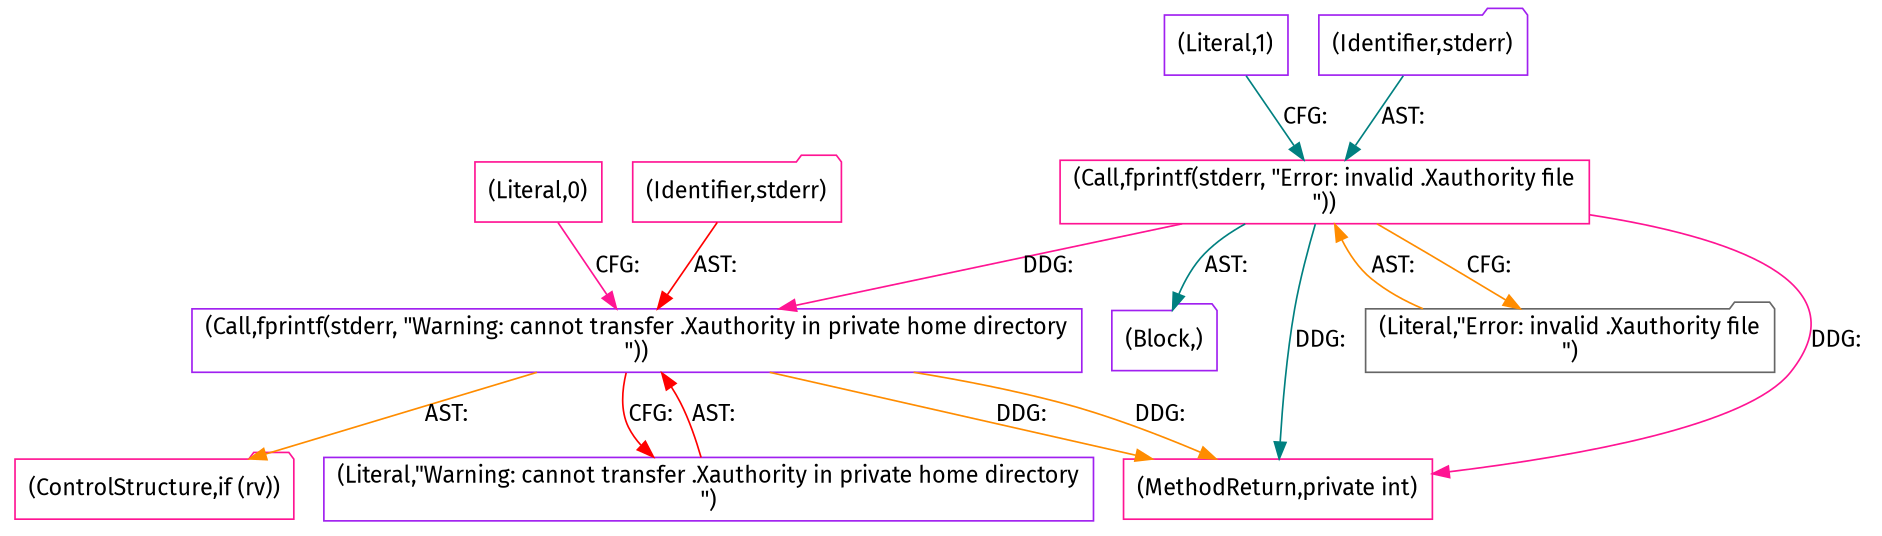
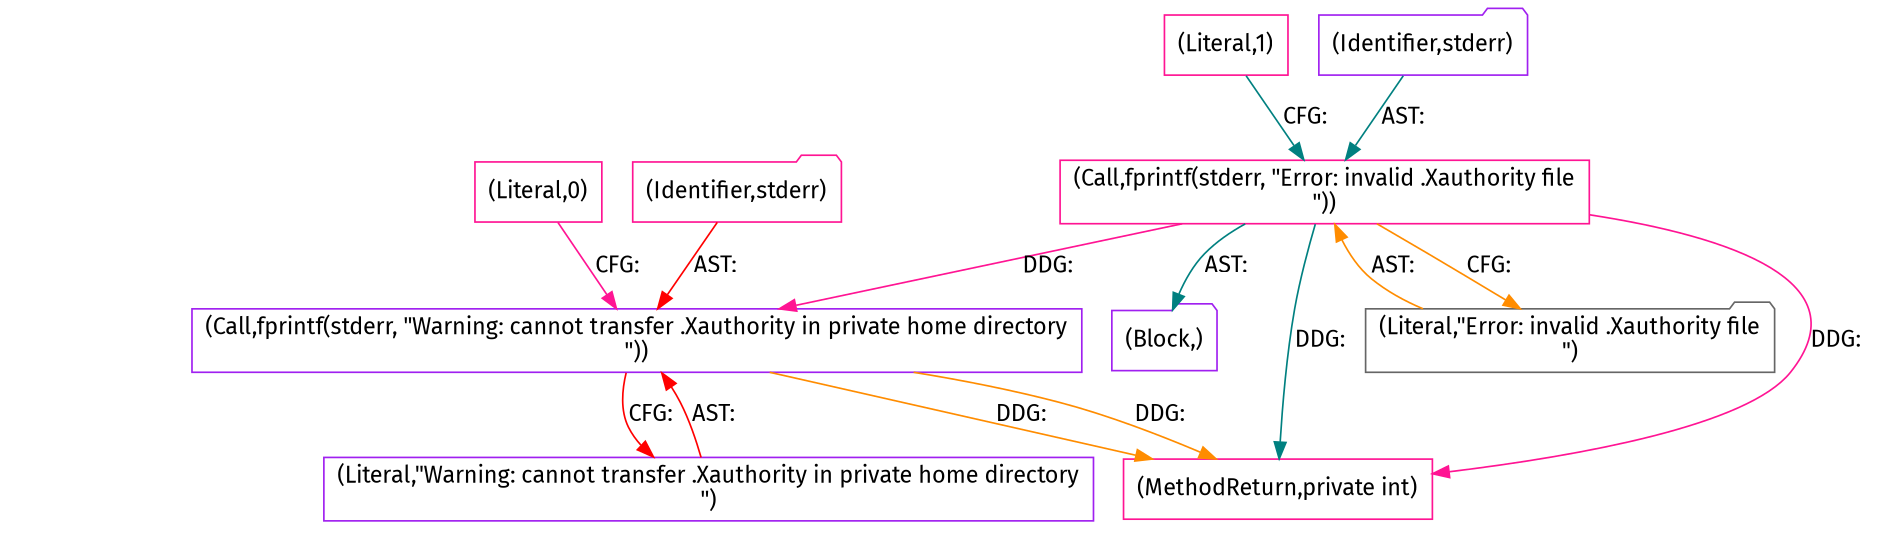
node "(Literal,1)": color purple -> deeppink
node "(ControlStructure,if (rv))": removed
